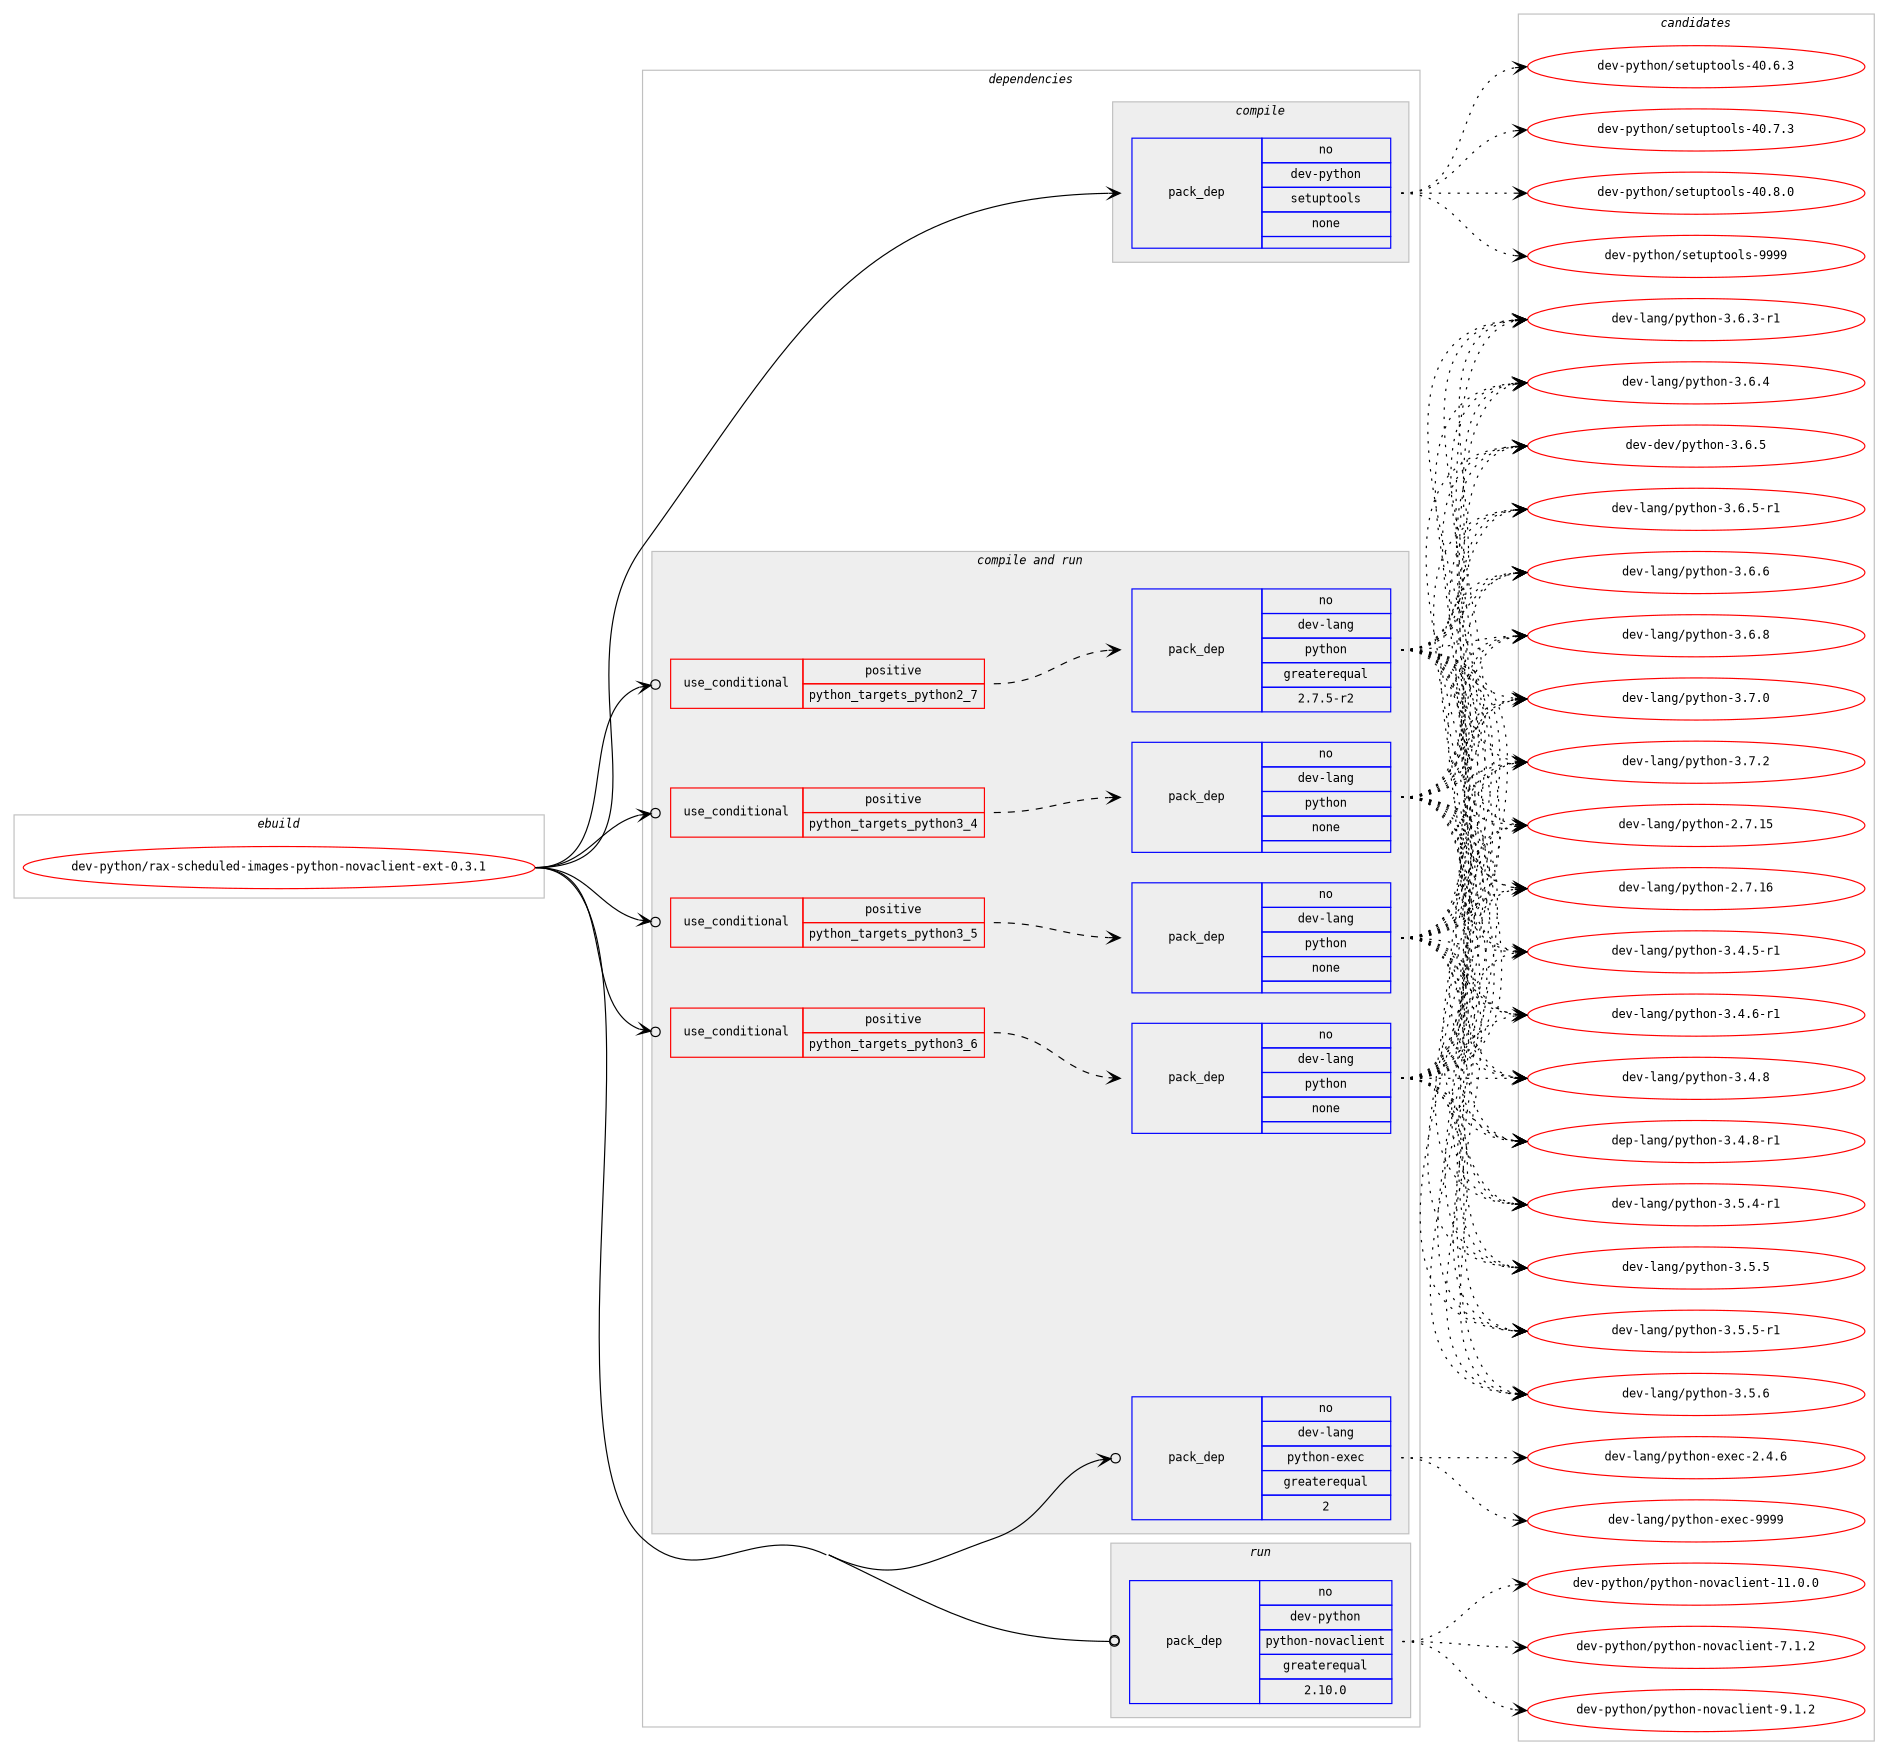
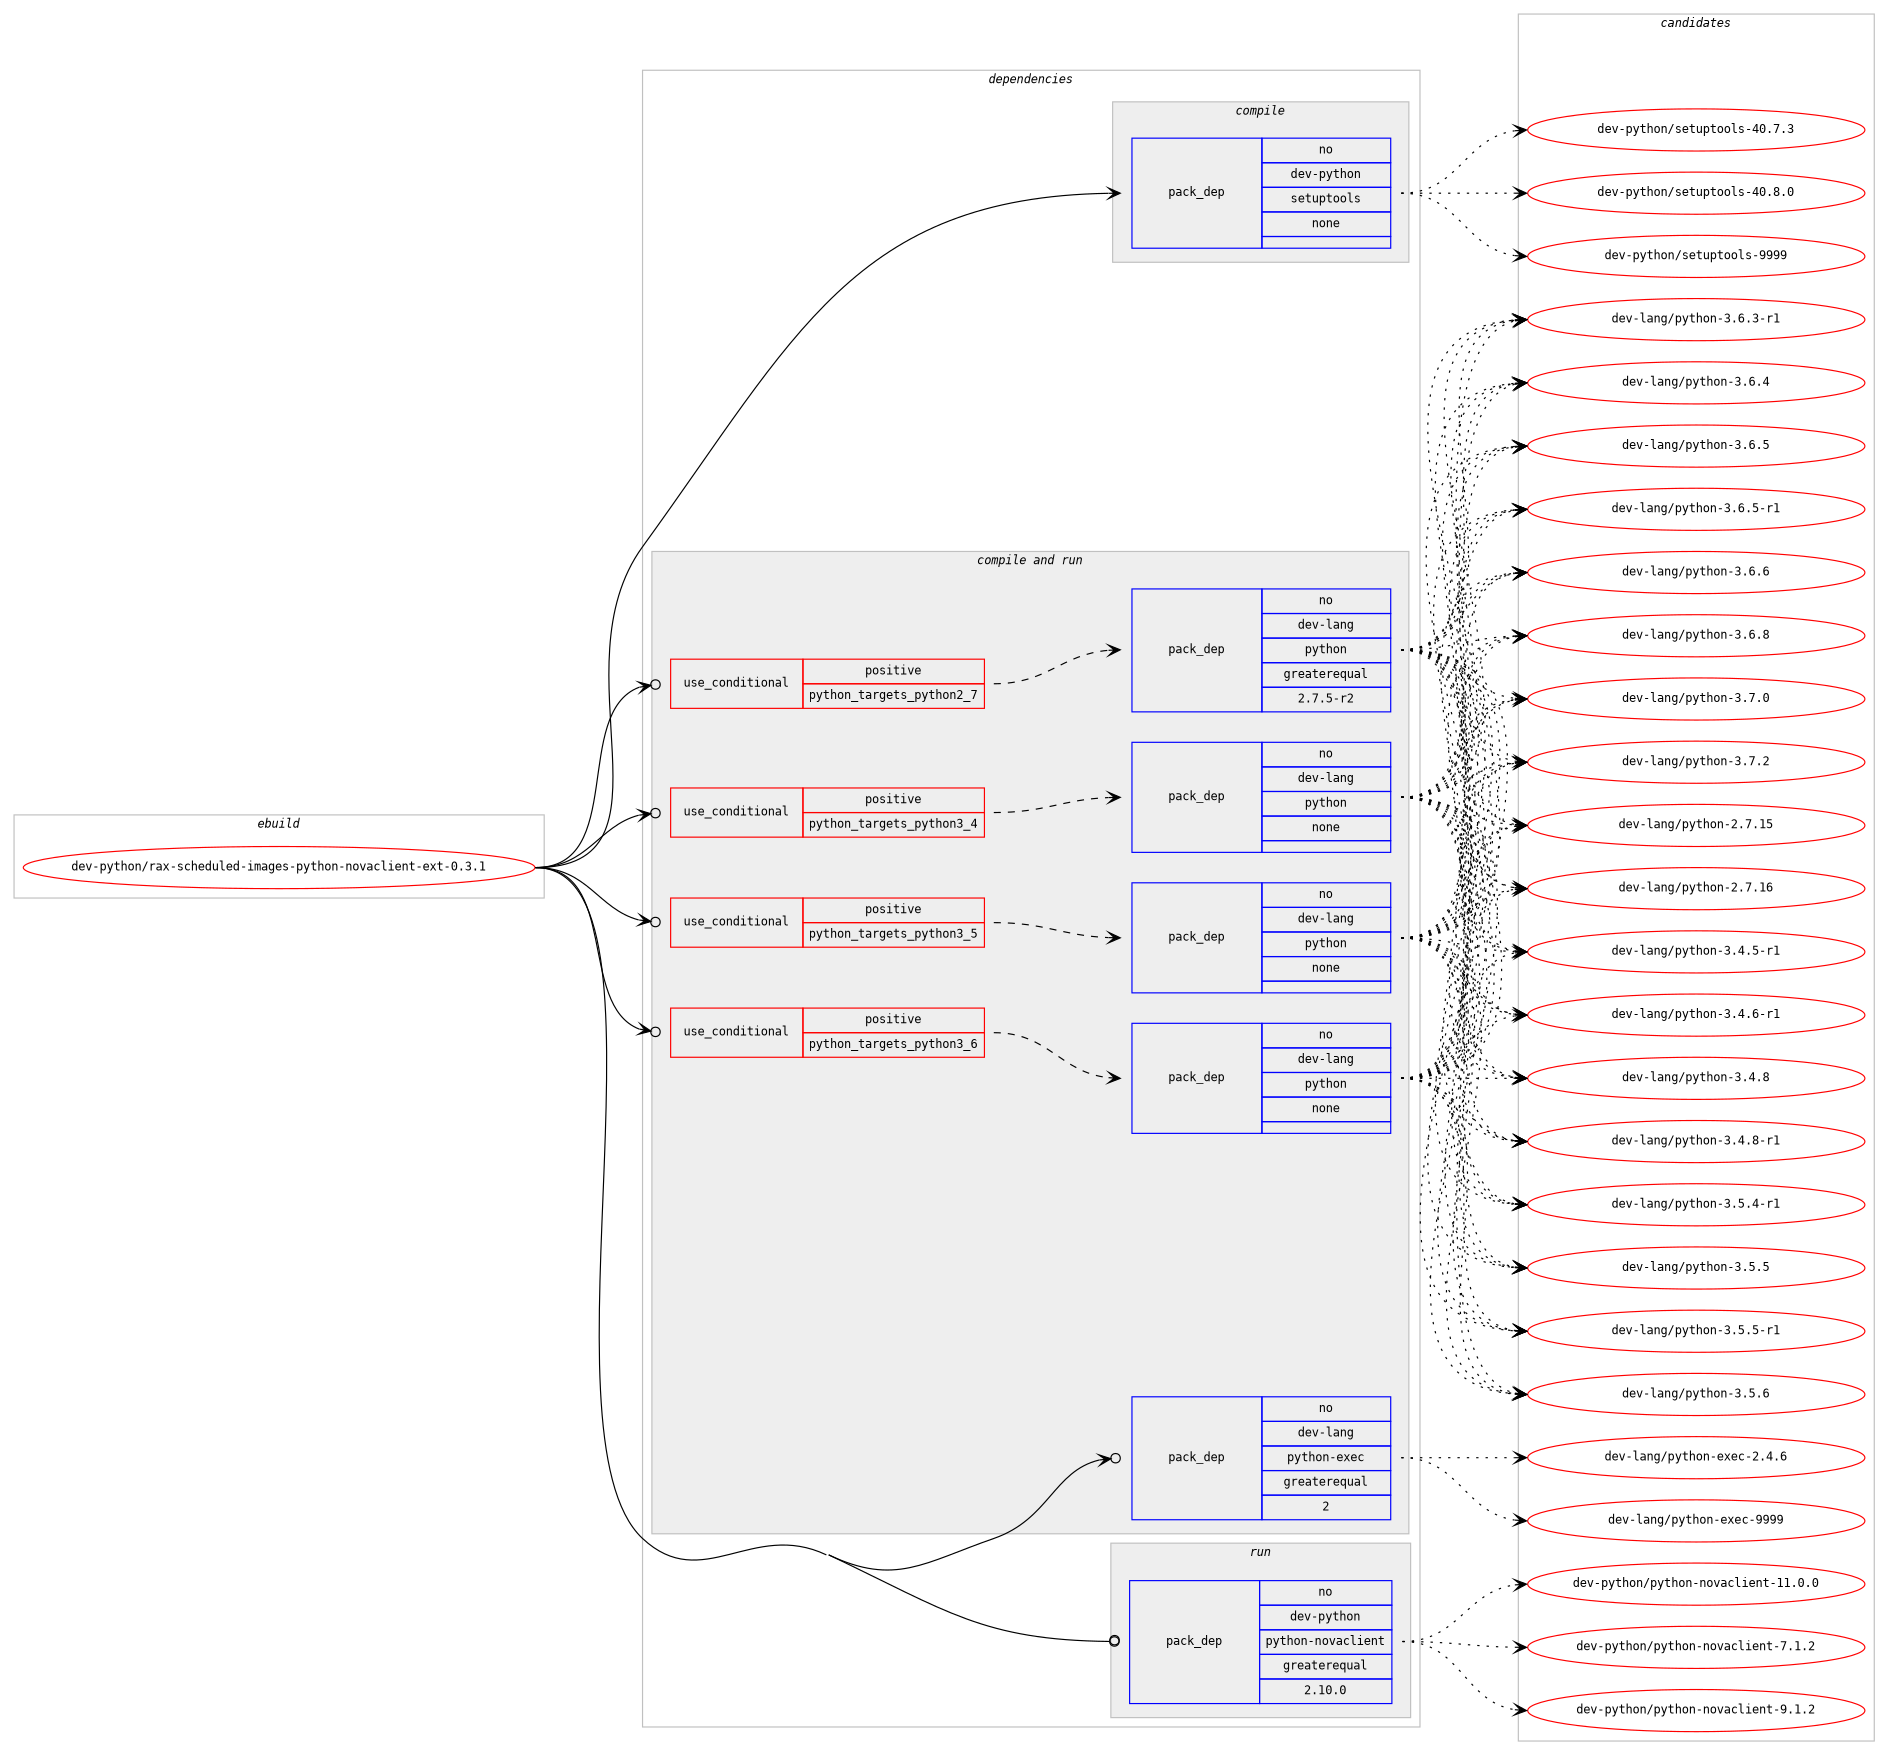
node "dev-python/setuptools-40.6.3": removed
node "dev-dev/python-3.6.5": label "dev-dev/python-3.6.5" -> "dev-lang/python-3.6.5"
node "dep-lang/python-3.4.8-r1": label "dep-lang/python-3.4.8-r1" -> "dev-lang/python-3.4.8-r1"
